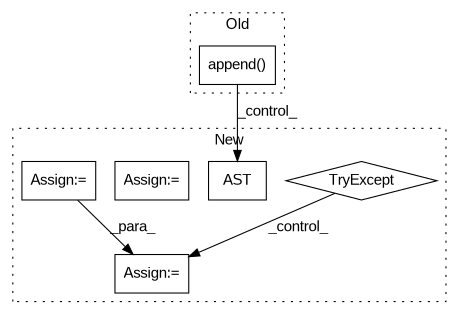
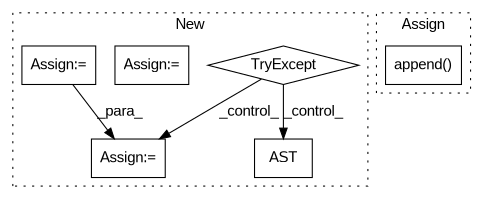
cluster "Old": label "Old" -> "Assign"
edge "append()" -> "AST": now "TryExcept" -> "AST"
